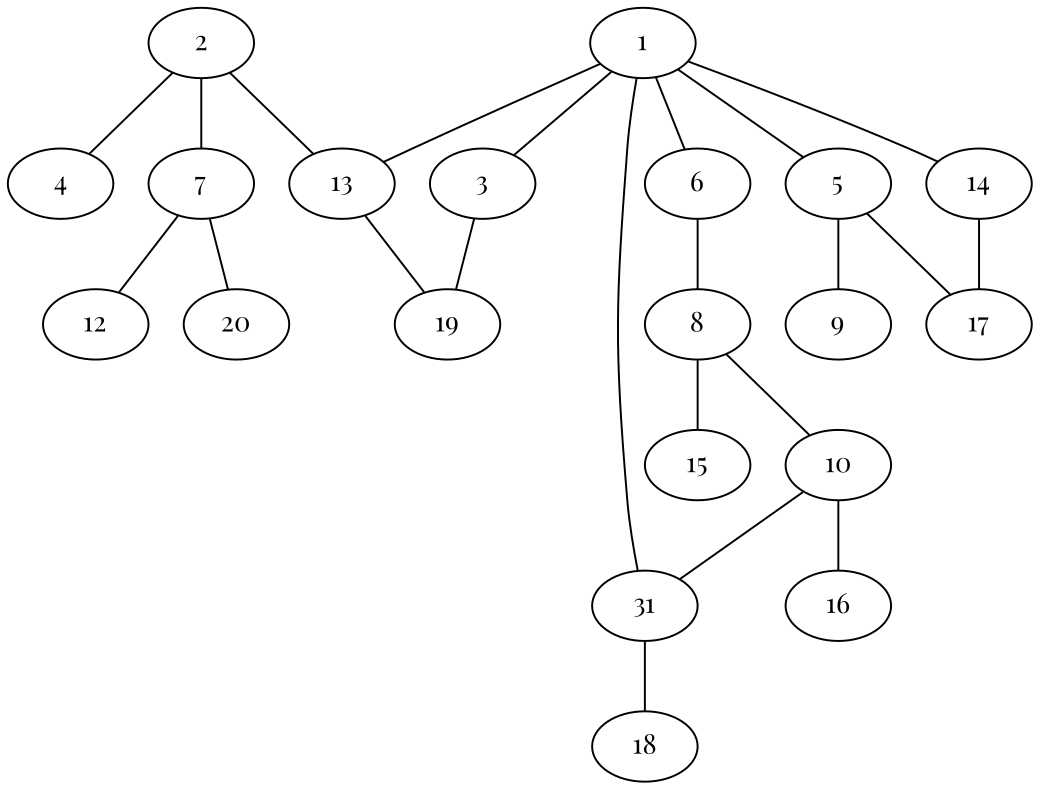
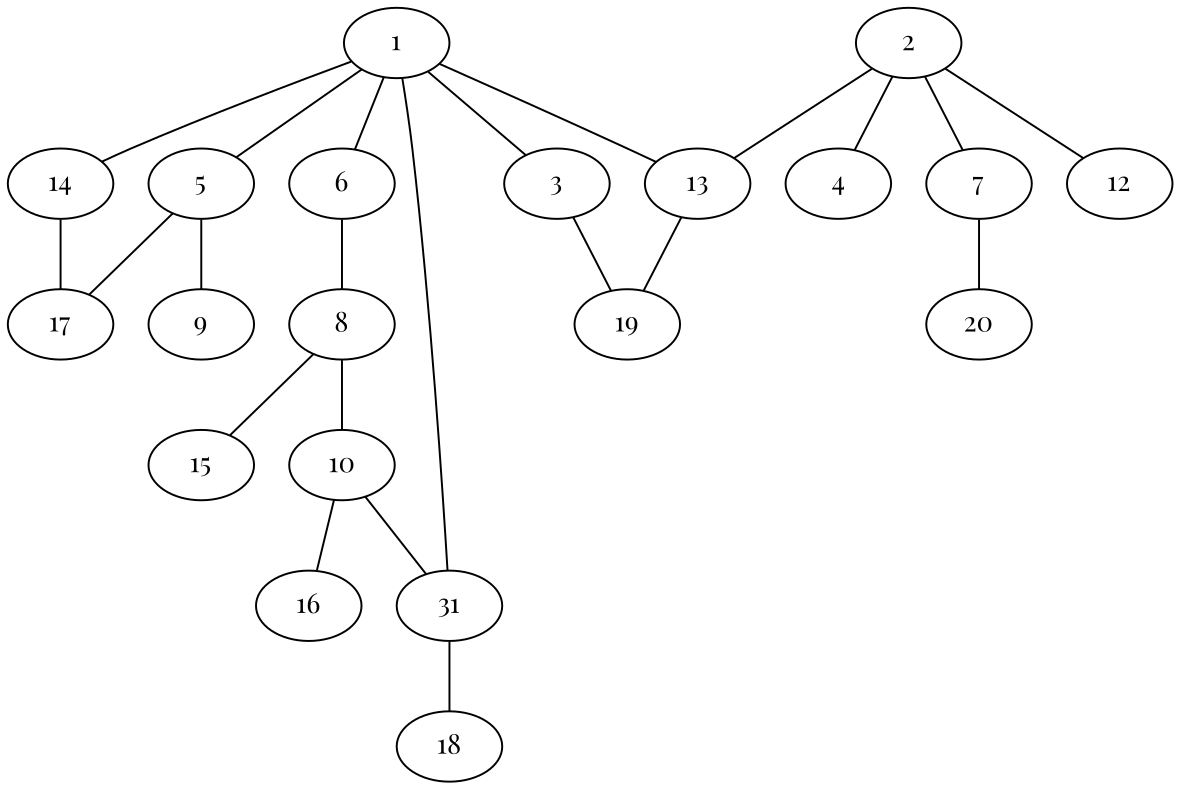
edge "7" -- "12": now "2" -- "12"
